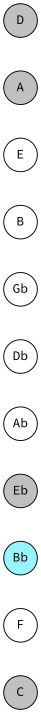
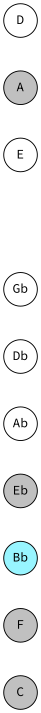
node "D": fillcolor gray -> white
node "B": removed
node "F": fillcolor white -> gray
